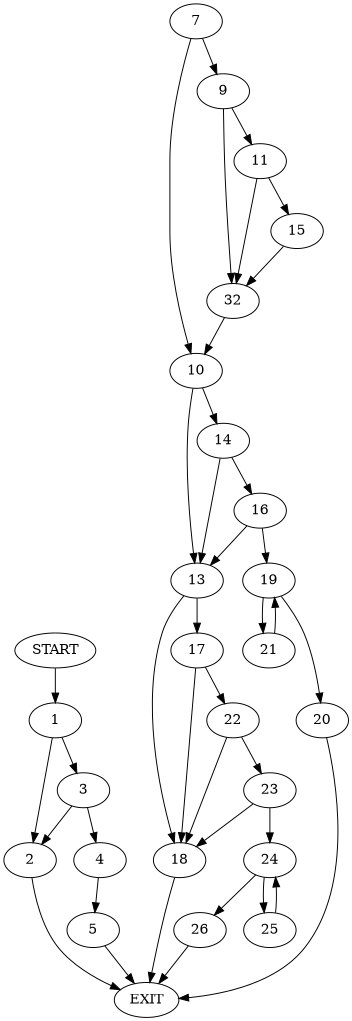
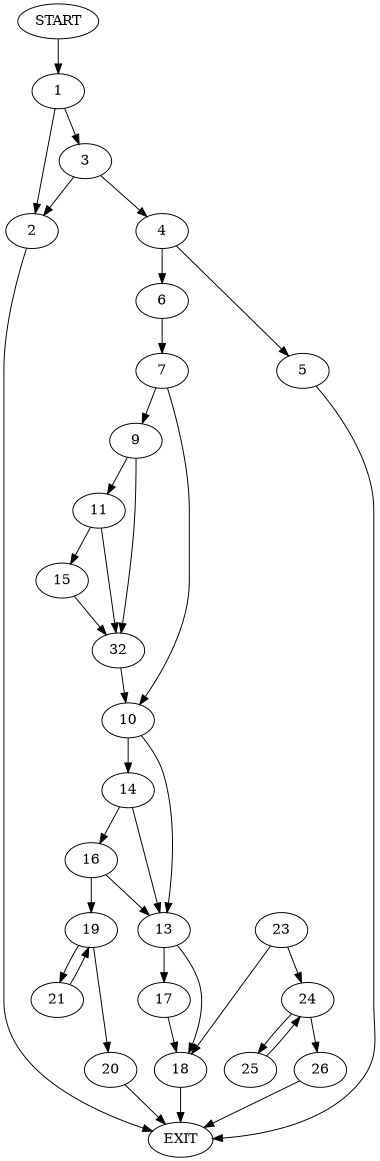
node "6": added
node "22": removed
